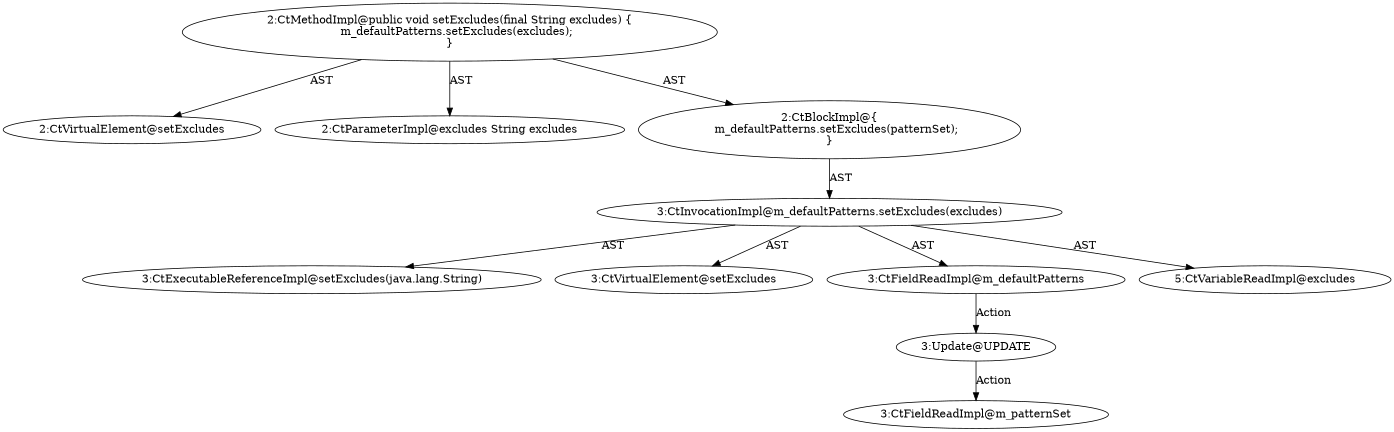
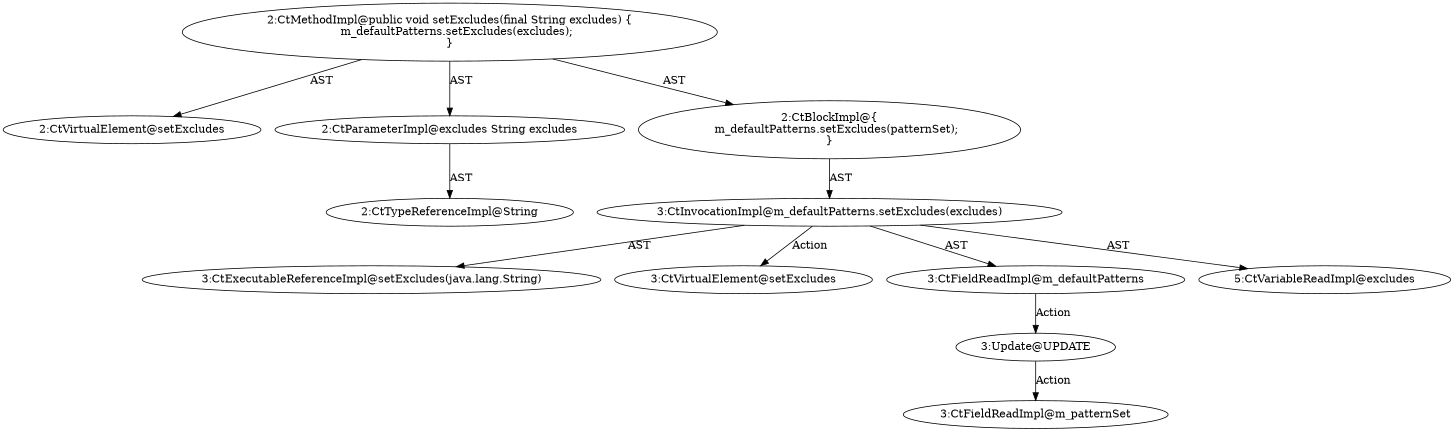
node "2:CtTypeReferenceImpl@String": added
edge "3:CtInvocationImpl@m_defaultPatterns.setExcludes(excludes)" -> "3:CtVirtualElement@setExcludes": label "AST" -> "Action"
